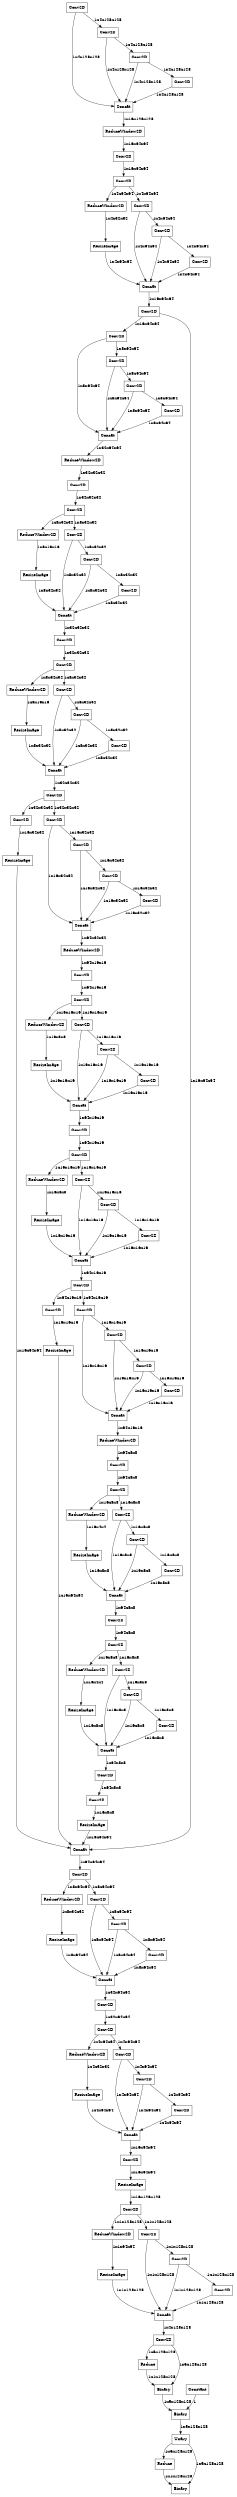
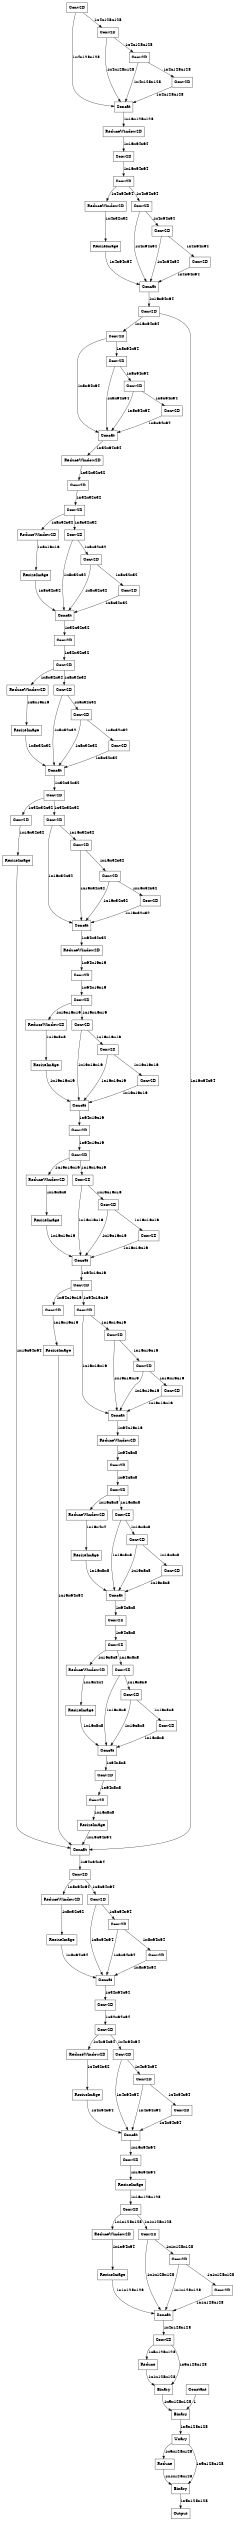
node "Output": added
